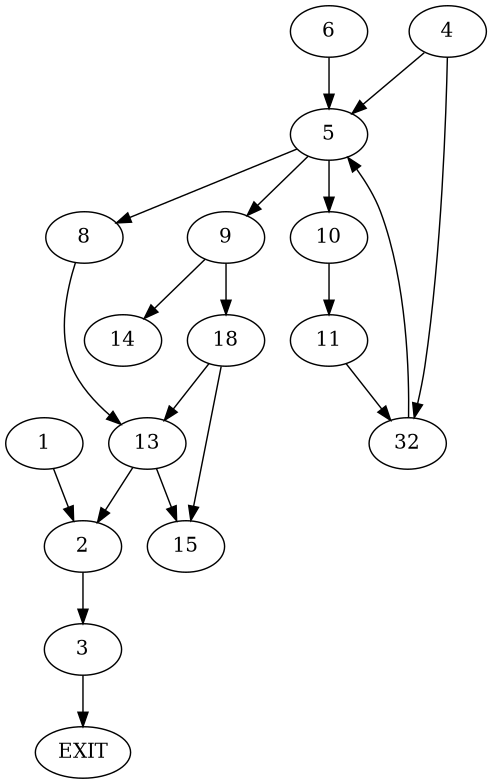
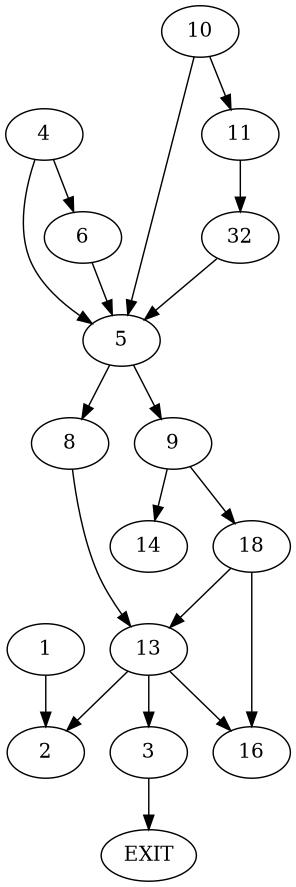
edge "5" -> "10": reversed
edge "4" -> "32": now "4" -> "6"
node "15": label "15" -> "16"
edge "2" -> "3": now "13" -> "3"
